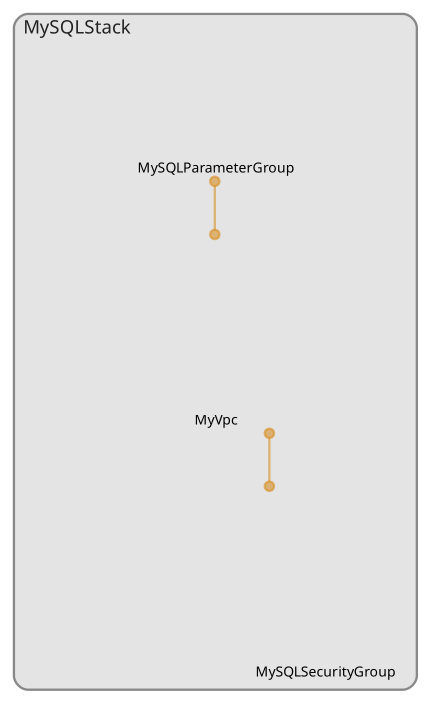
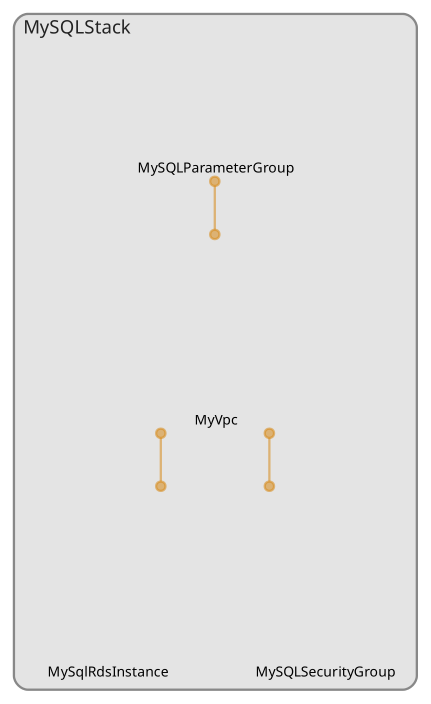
node "MySqlRdsInstance": added
